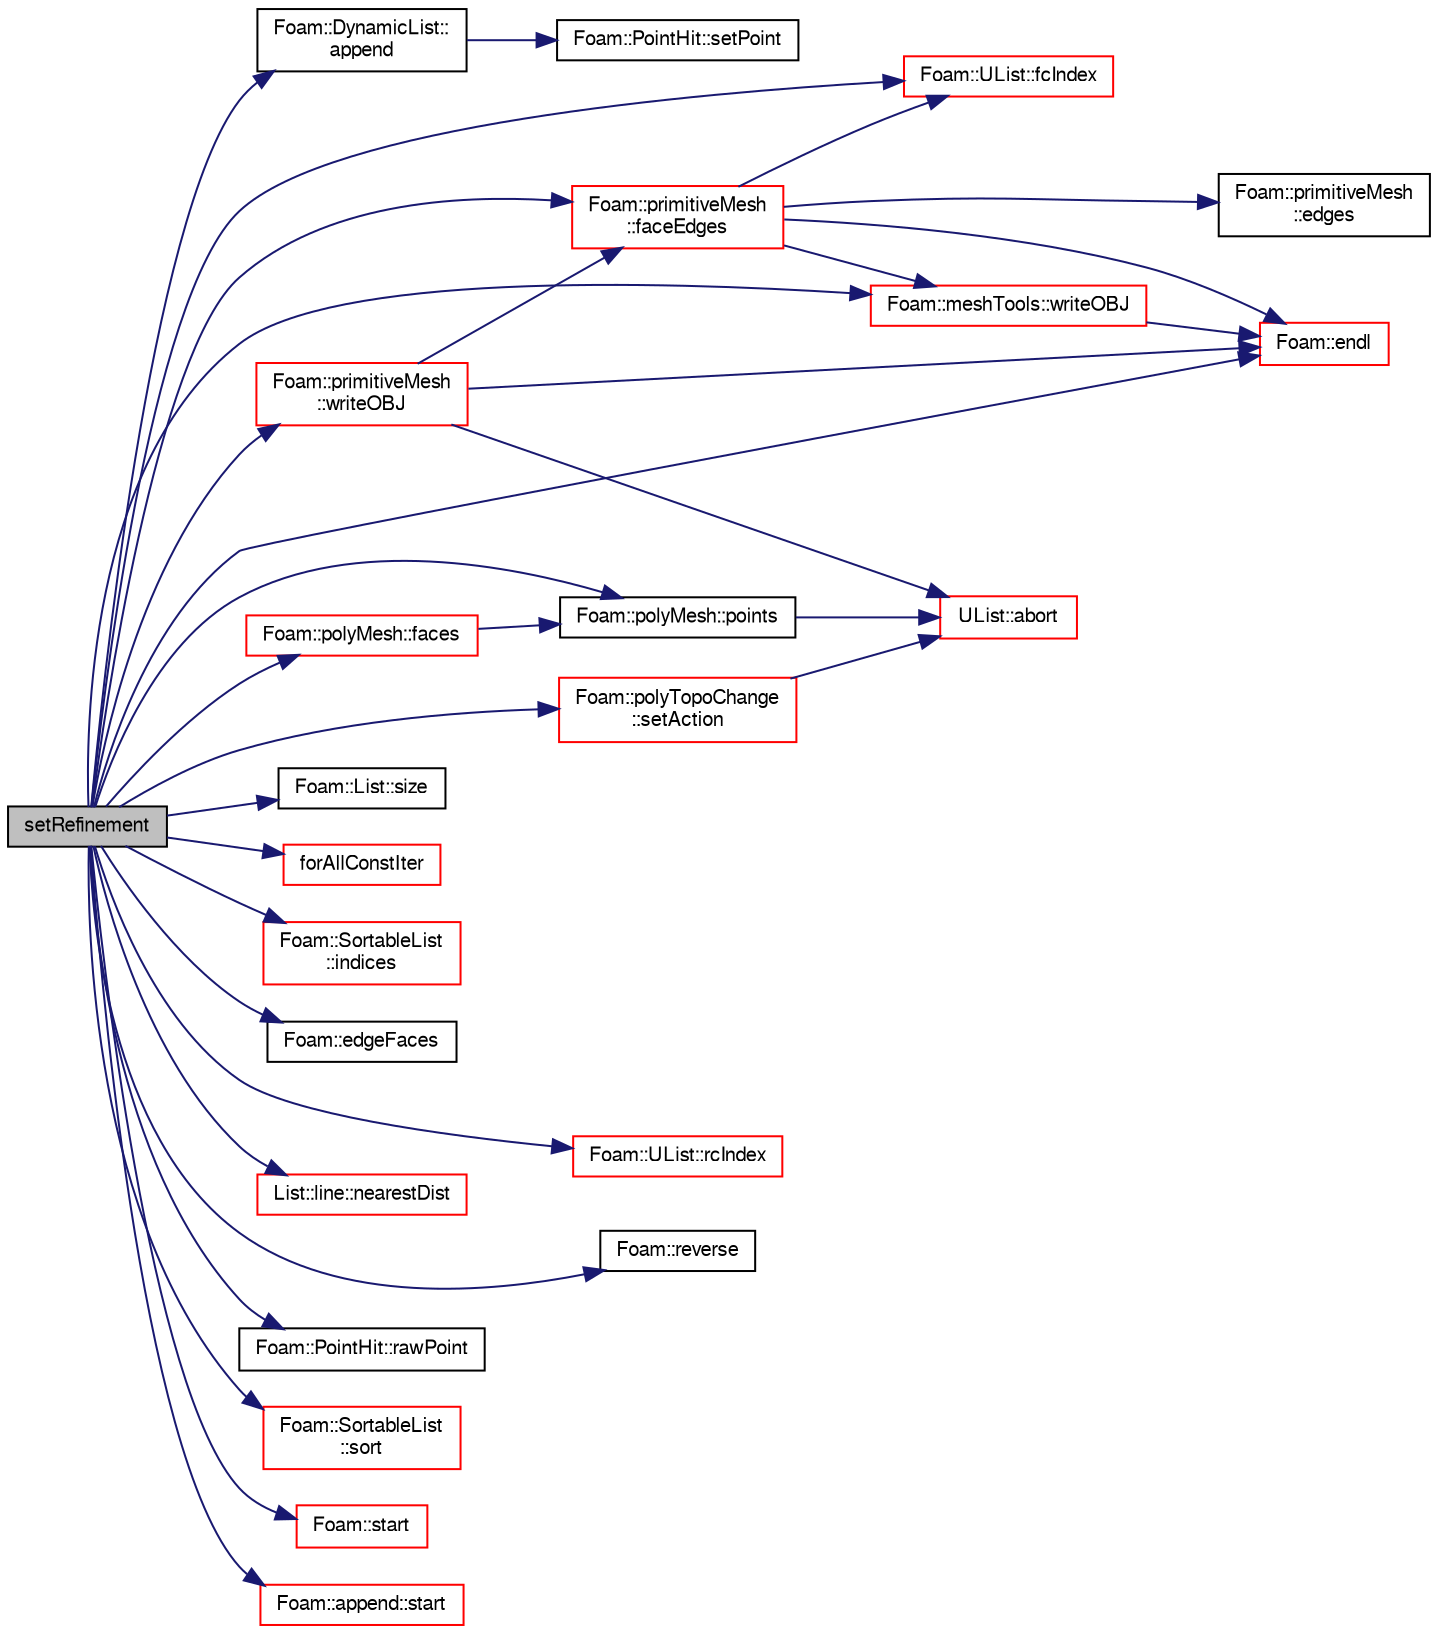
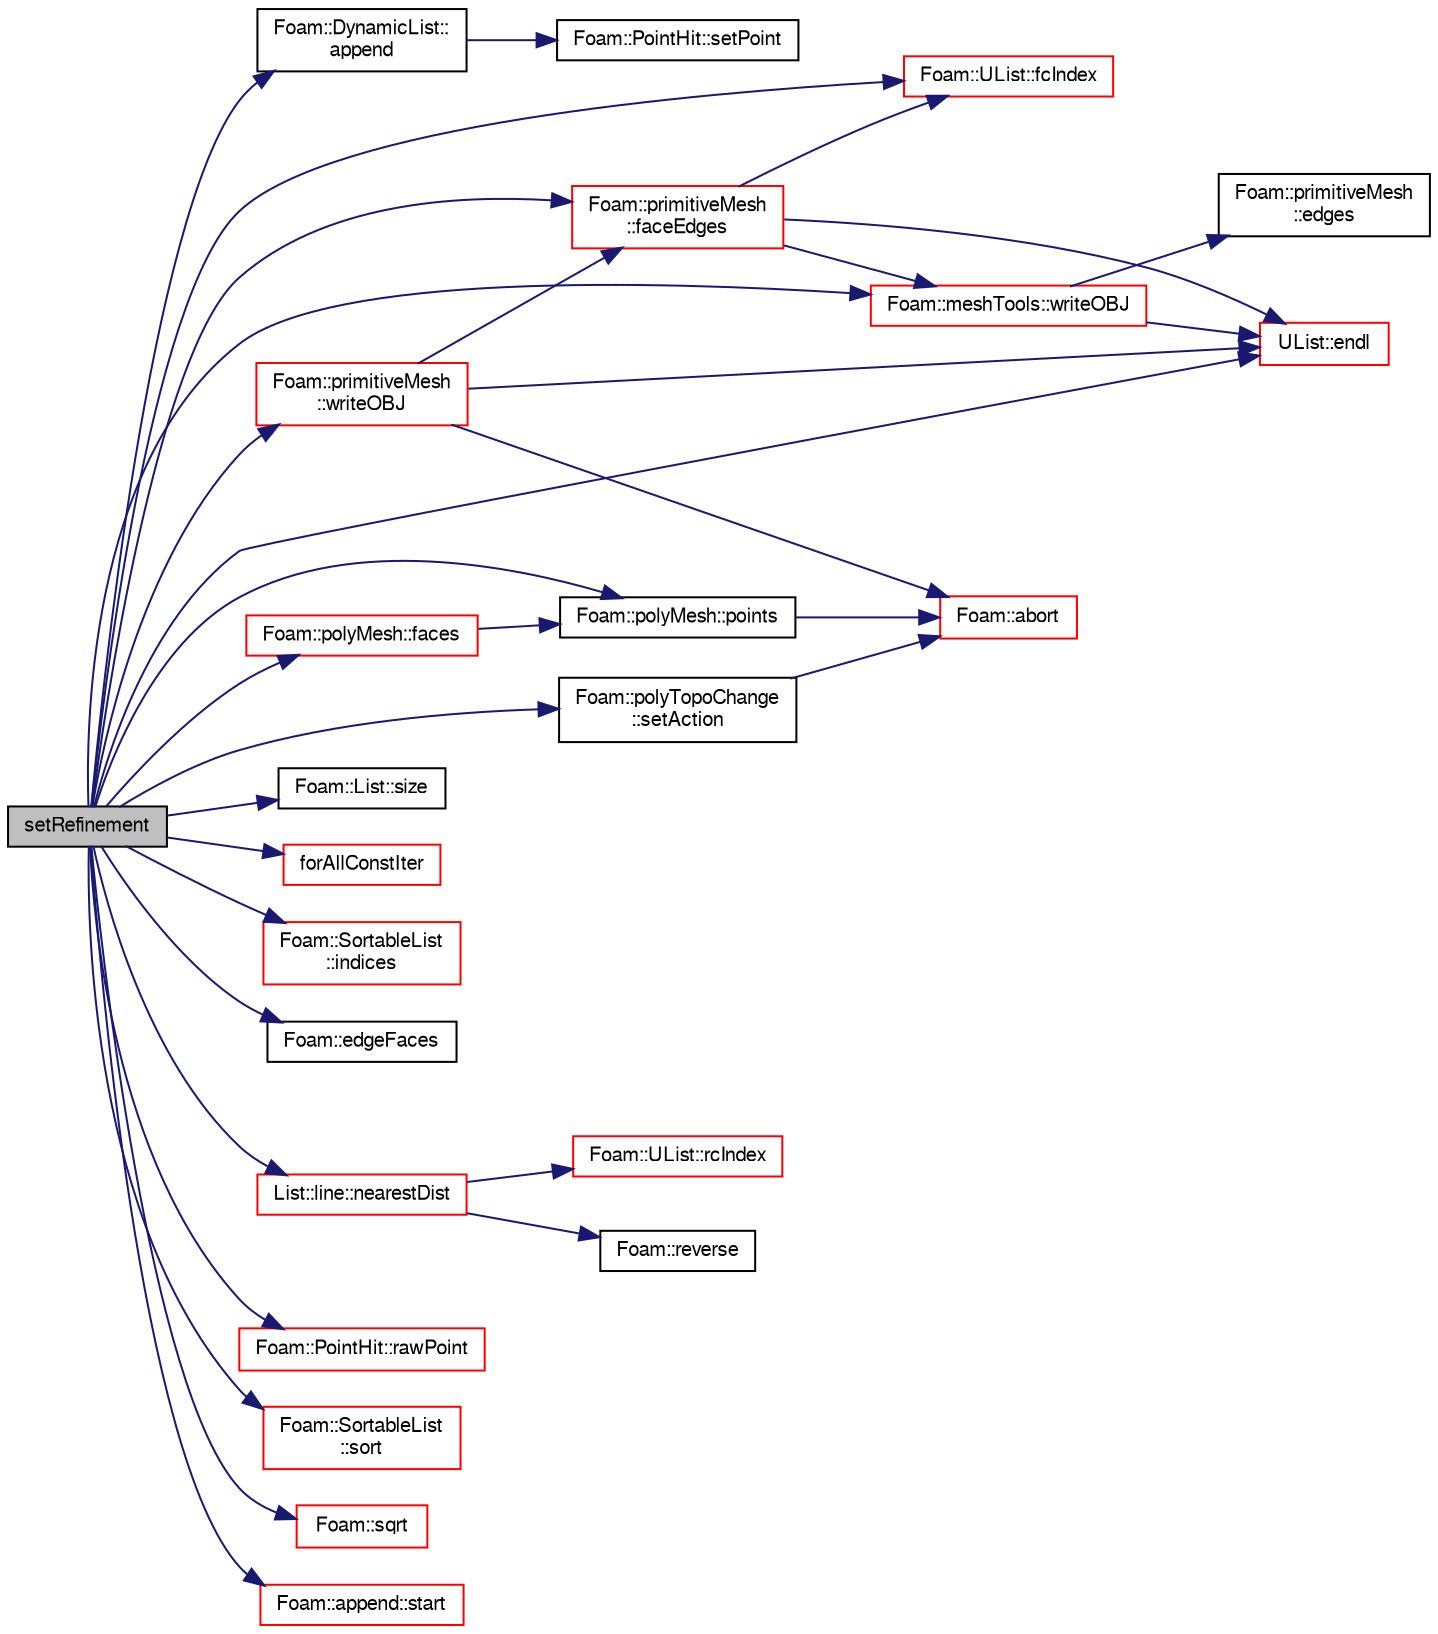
edge "Foam::primitiveMesh ::faceEdges" -> "Foam::primitiveMesh ::edges": now "Foam::meshTools::writeOBJ" -> "Foam::primitiveMesh ::edges"
node "Foam::endl": label "Foam::endl" -> "UList::endl"
node "UList::abort": label "UList::abort" -> "Foam::abort"
node "Foam::polyTopoChange ::setAction": color red -> black
edge "setRefinement" -> "Foam::UList::rcIndex": now "List::line::nearestDist" -> "Foam::UList::rcIndex"
edge "setRefinement" -> "Foam::reverse": now "List::line::nearestDist" -> "Foam::reverse"
node "Foam::PointHit::rawPoint": color black -> red
node "Foam::start": label "Foam::start" -> "Foam::sqrt"
